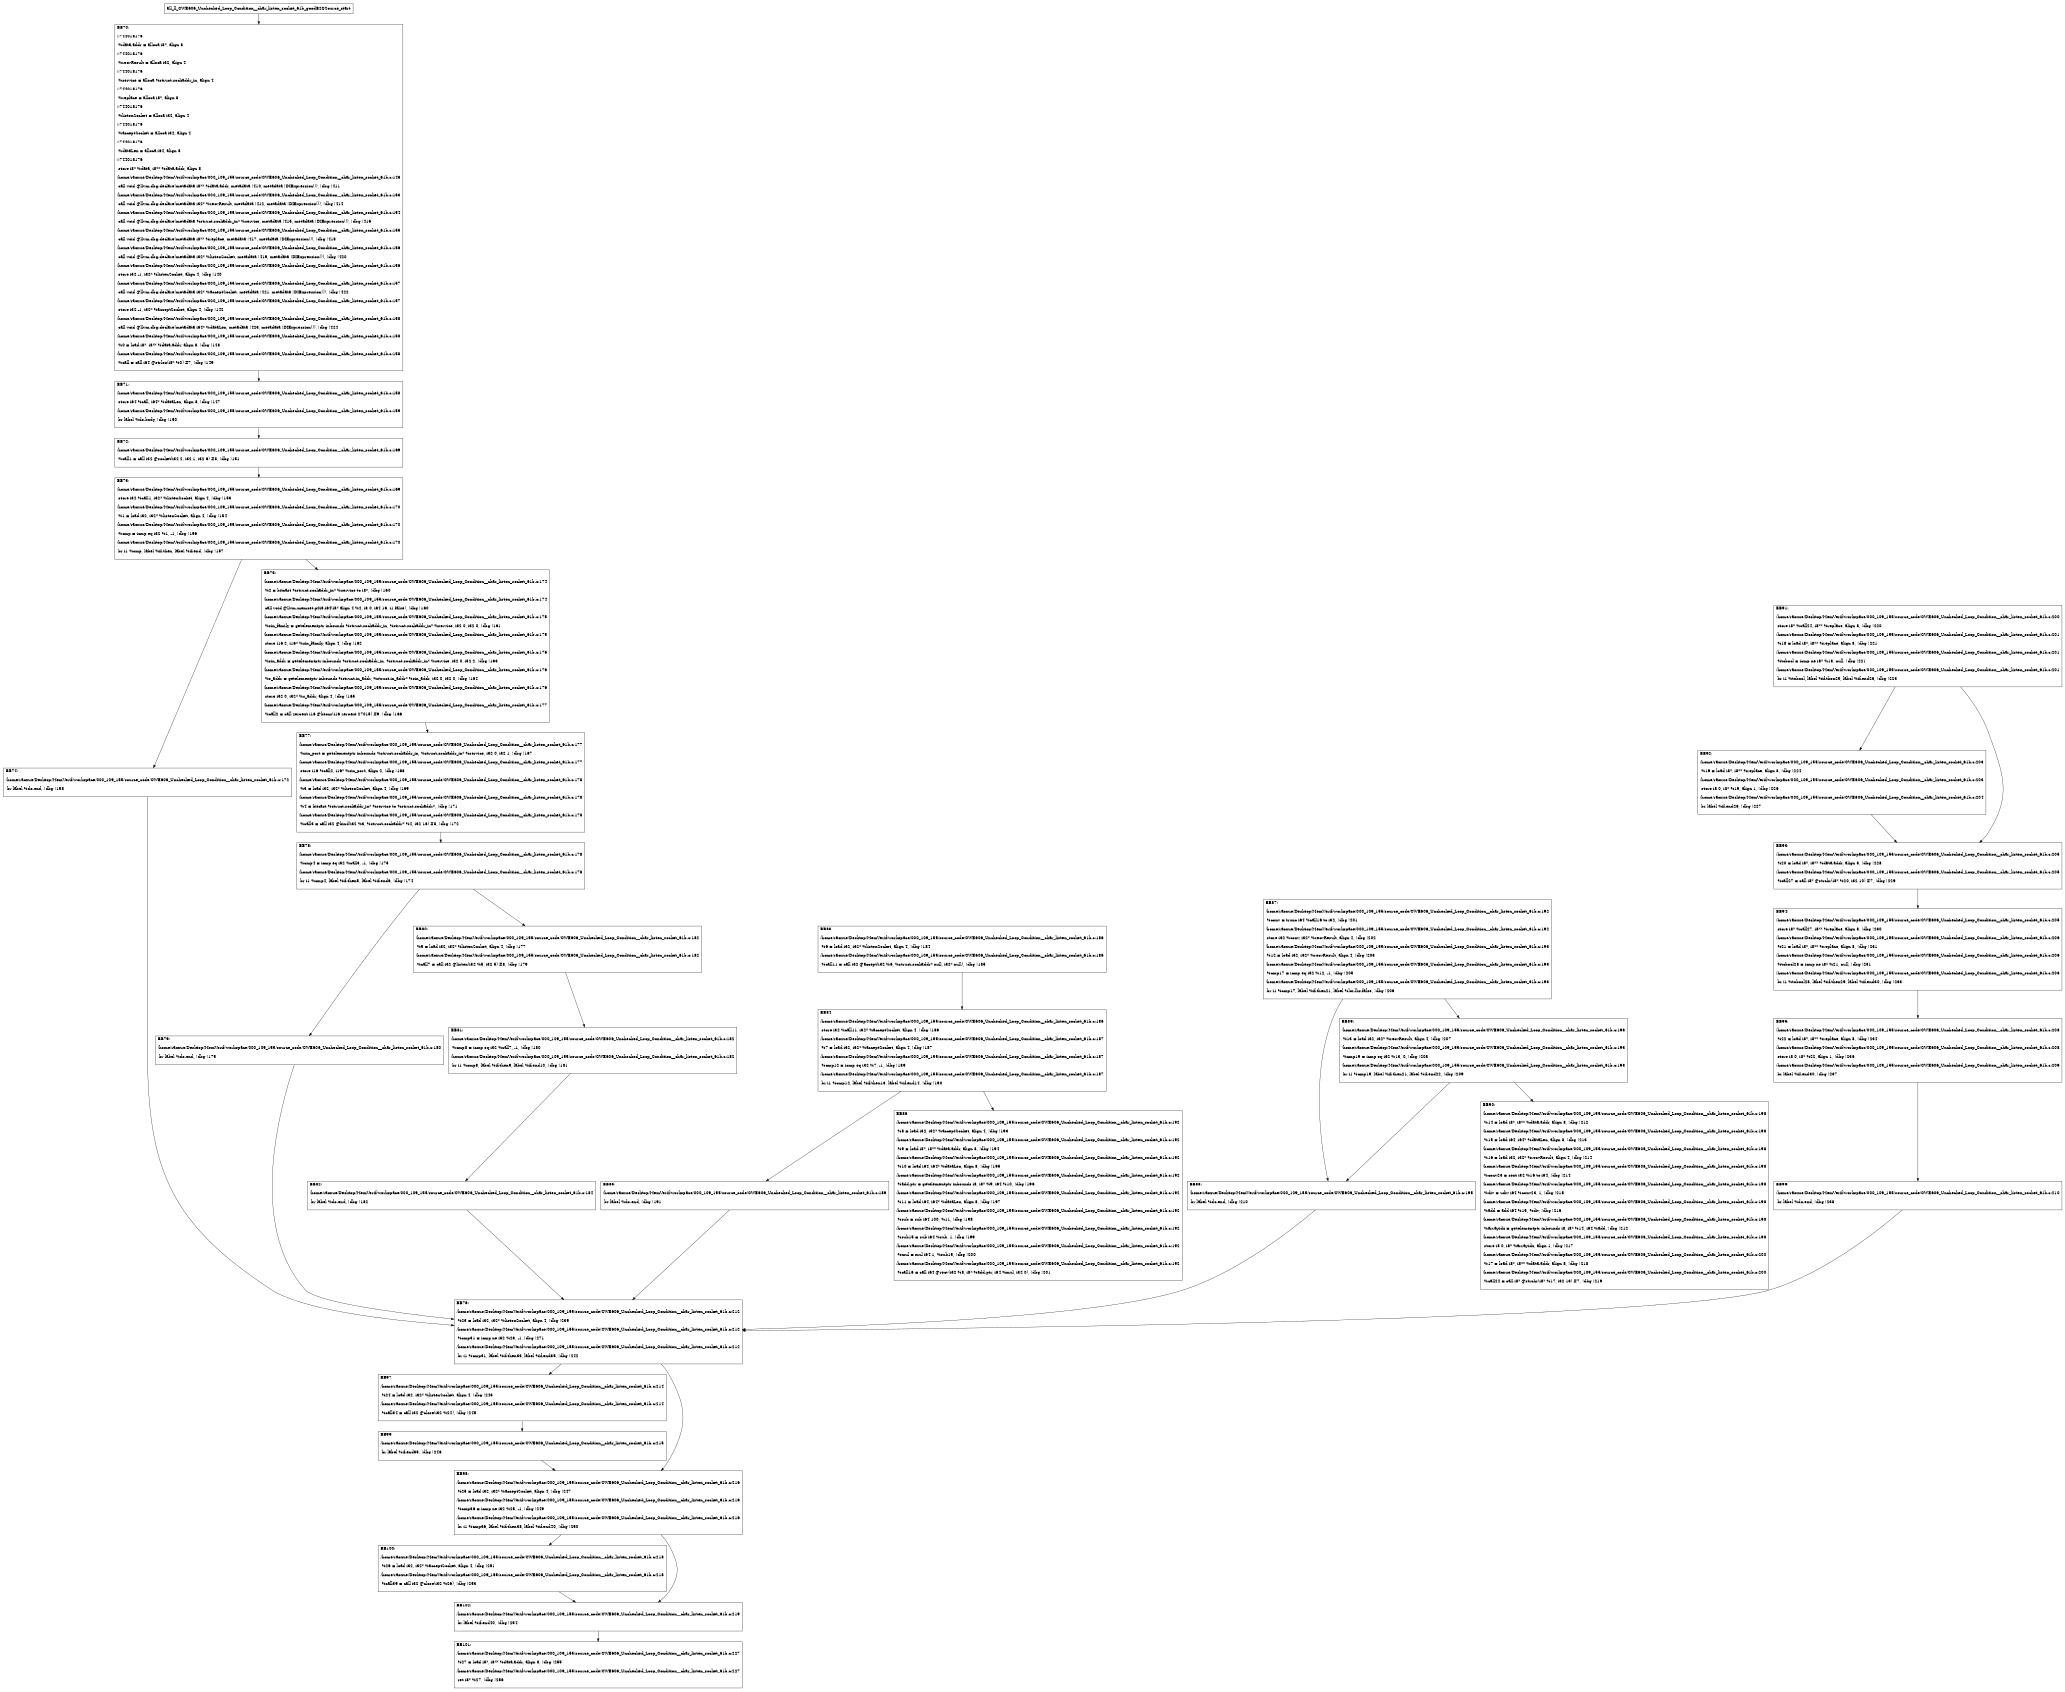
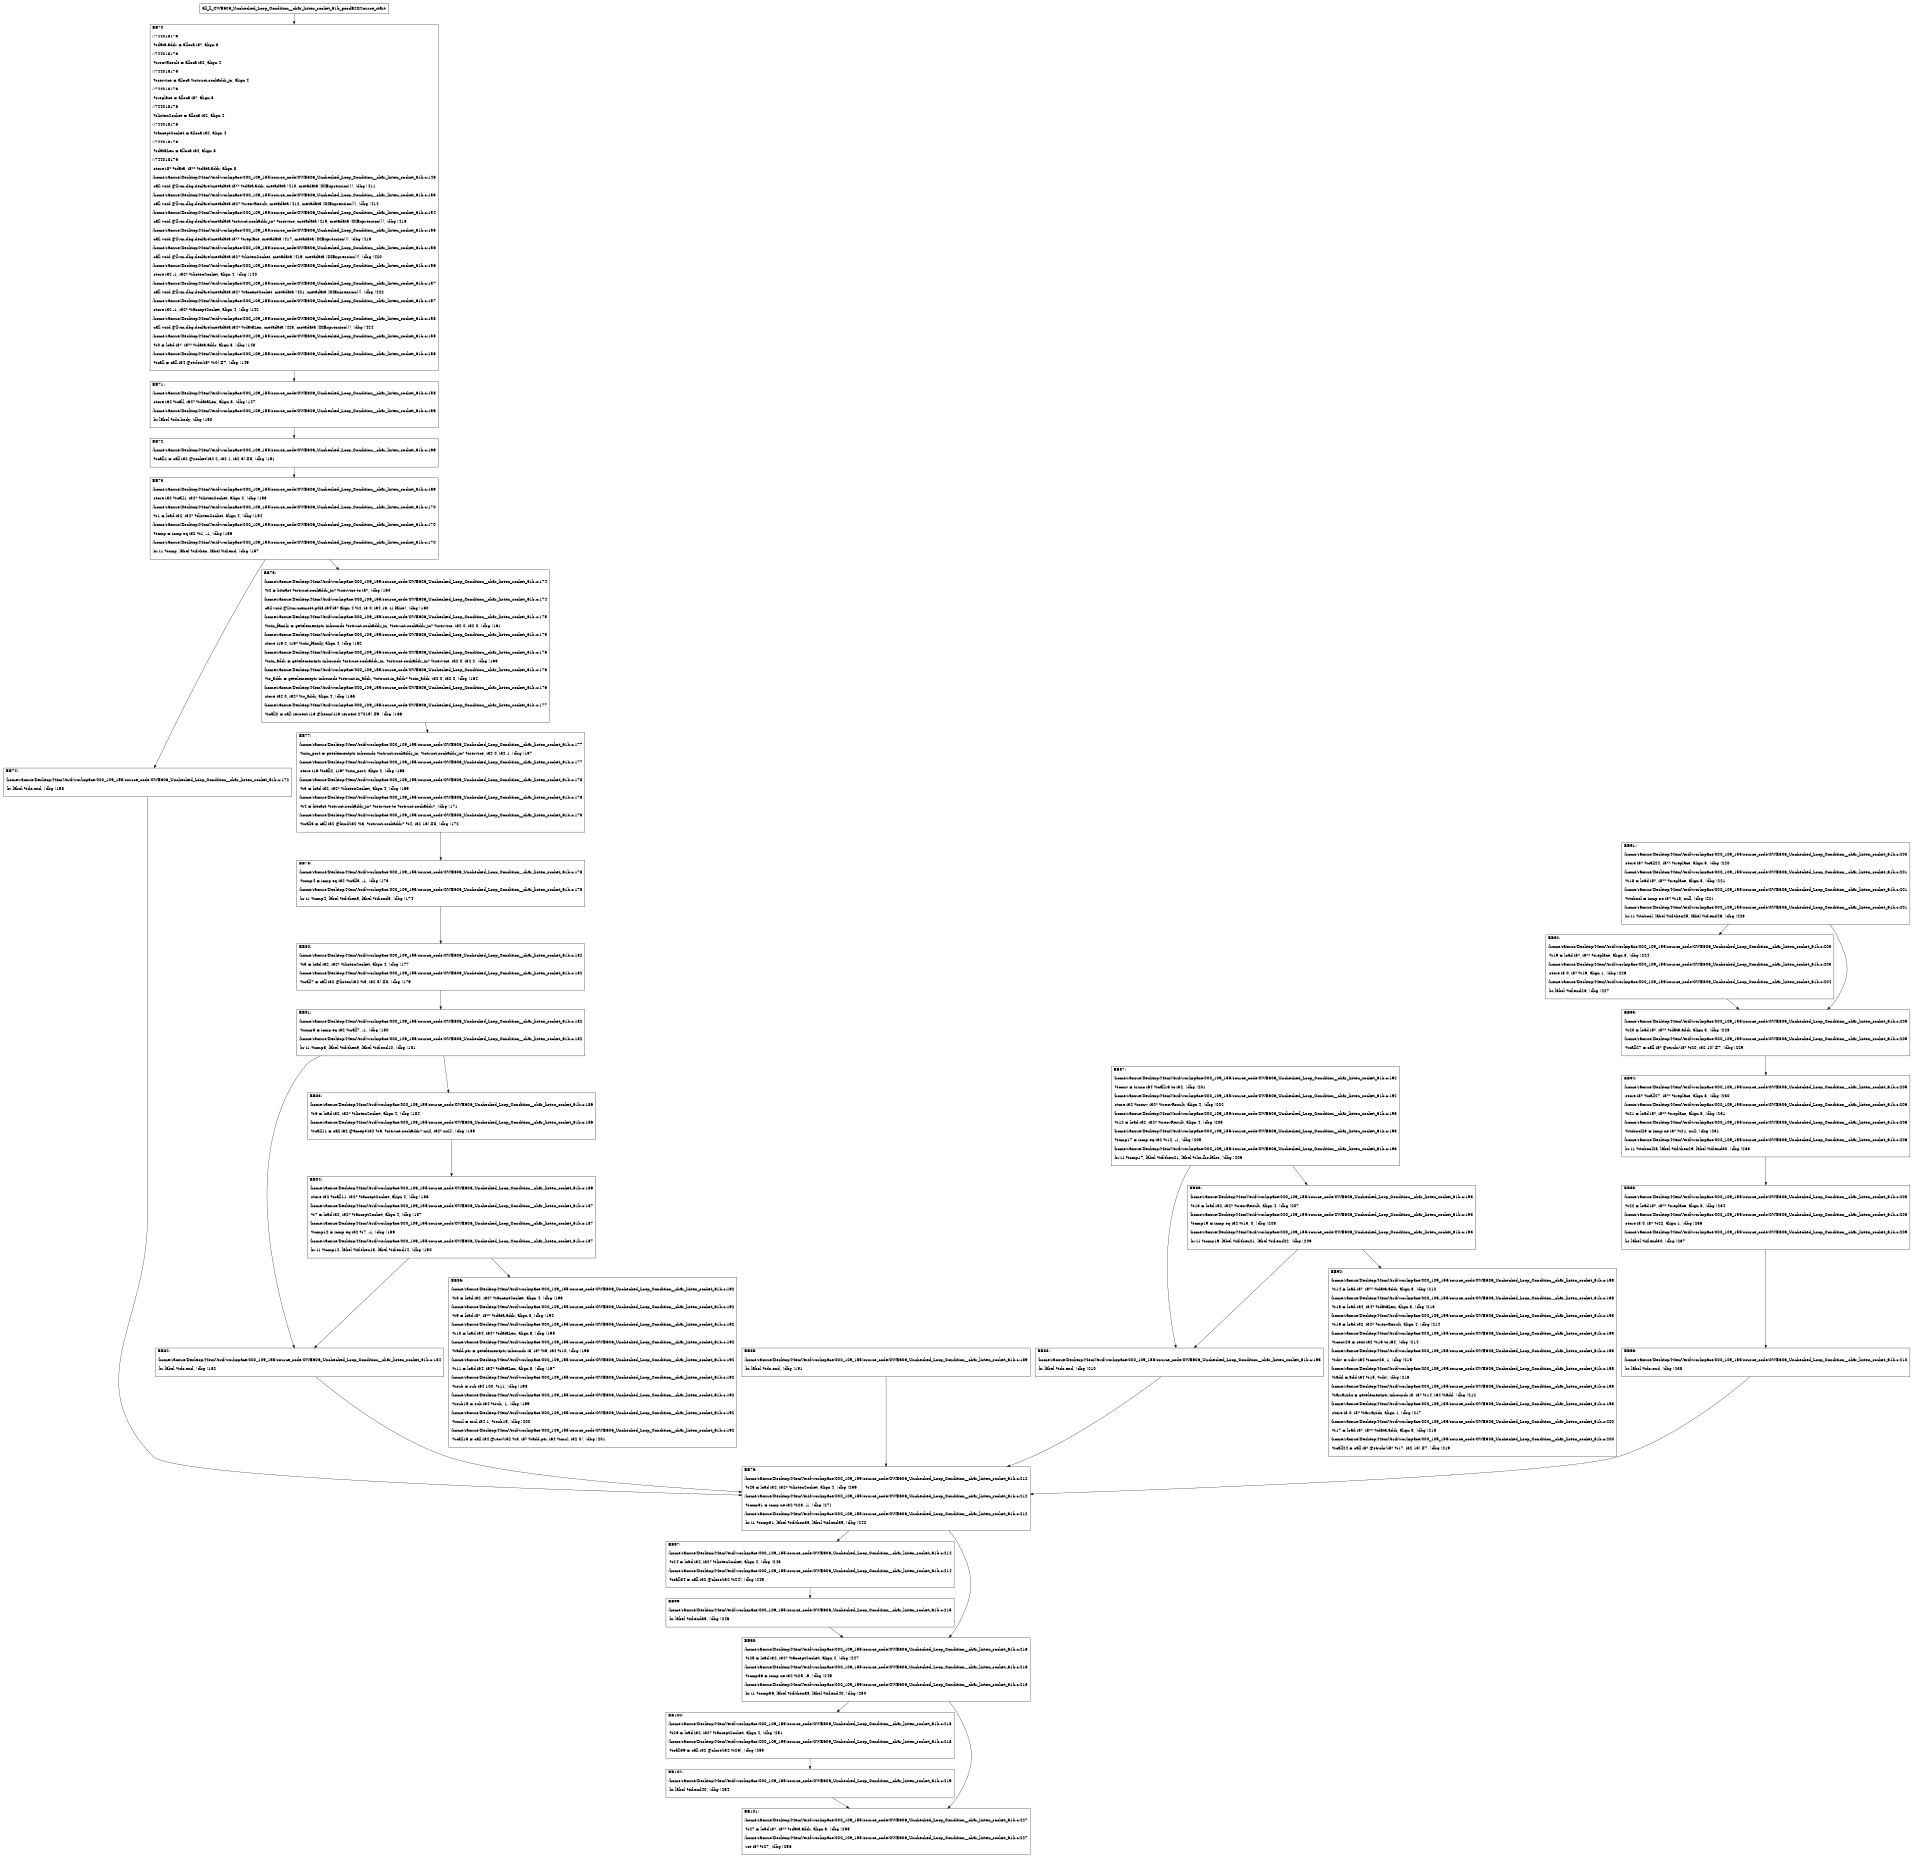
node "BB79:": removed
edge "BB81:" -> "BB83:": added
edge "BB84:" -> "BB85:": now "BB84:" -> "BB82:"
node "BB98:": text "%cmp36 = icmp ne i32 %25, -1, !dbg !249" -> "%cmp36 = icmp ne i32 %25, -9, !dbg !249"
edge "BB98:" -> "BB102:": now "BB98:" -> "BB101:"
